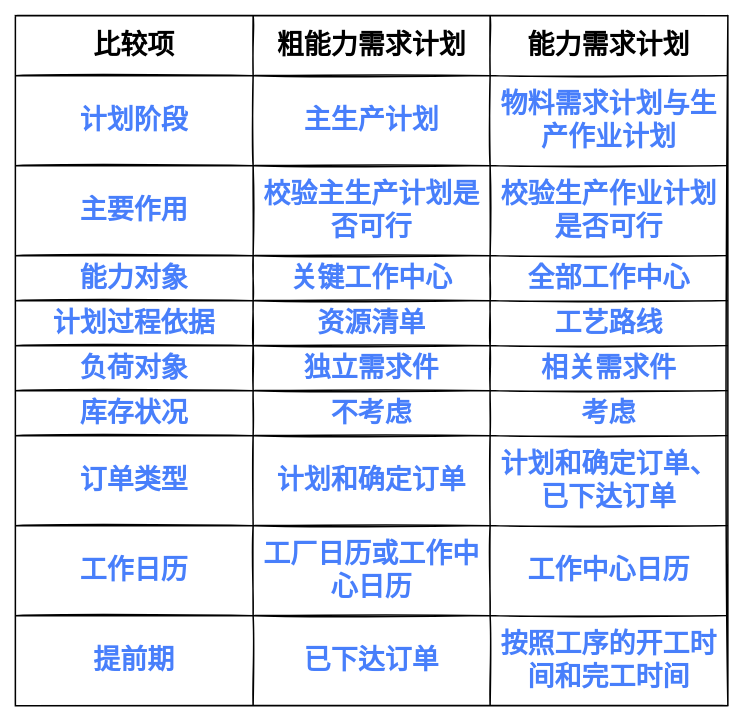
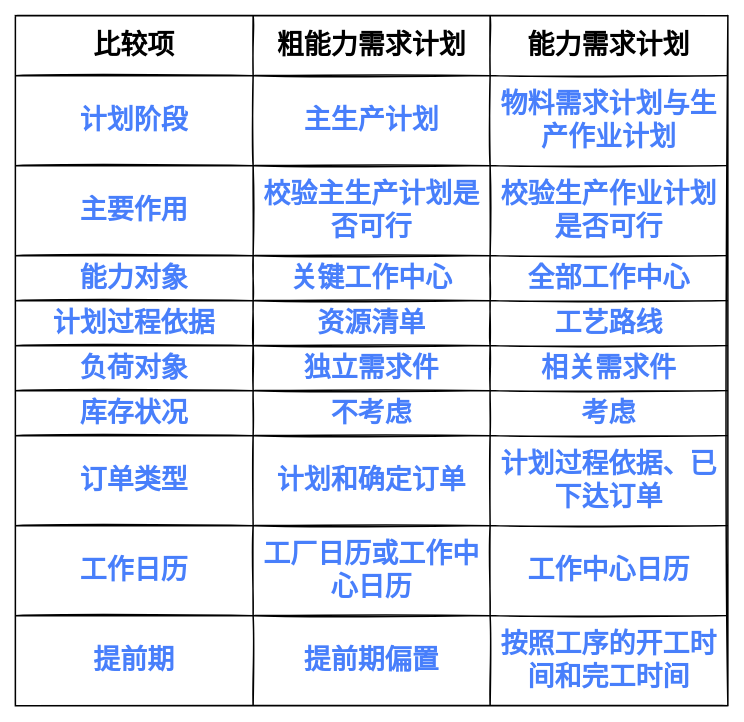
node "计划和确定订单、已下达订单": label "计划和确定订单、已下达订单" -> "计划过程依据、已下达订单"
node "已下达订单": label "已下达订单" -> "提前期偏置"
